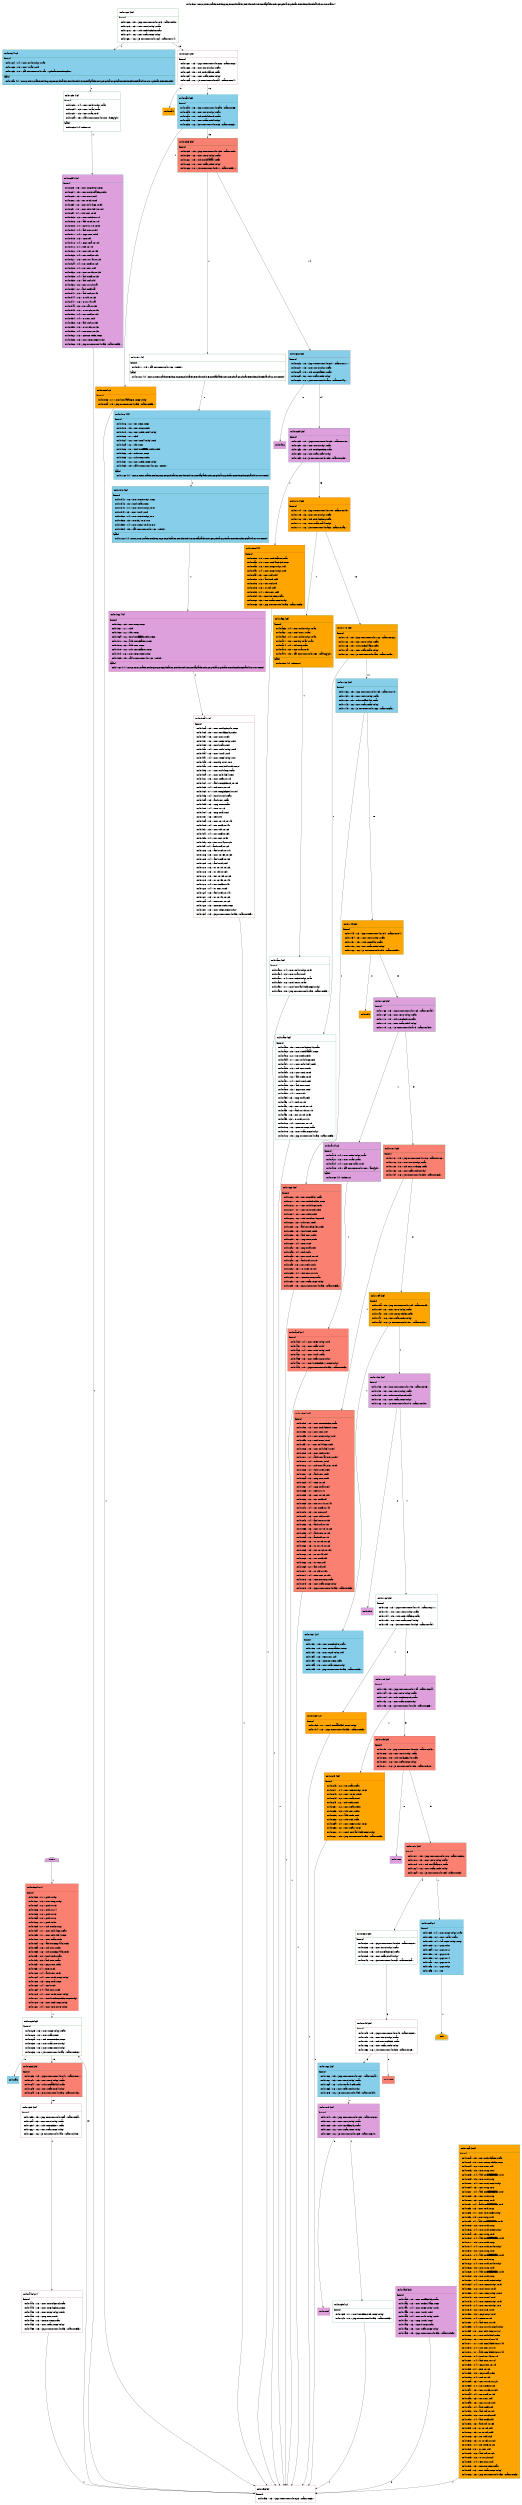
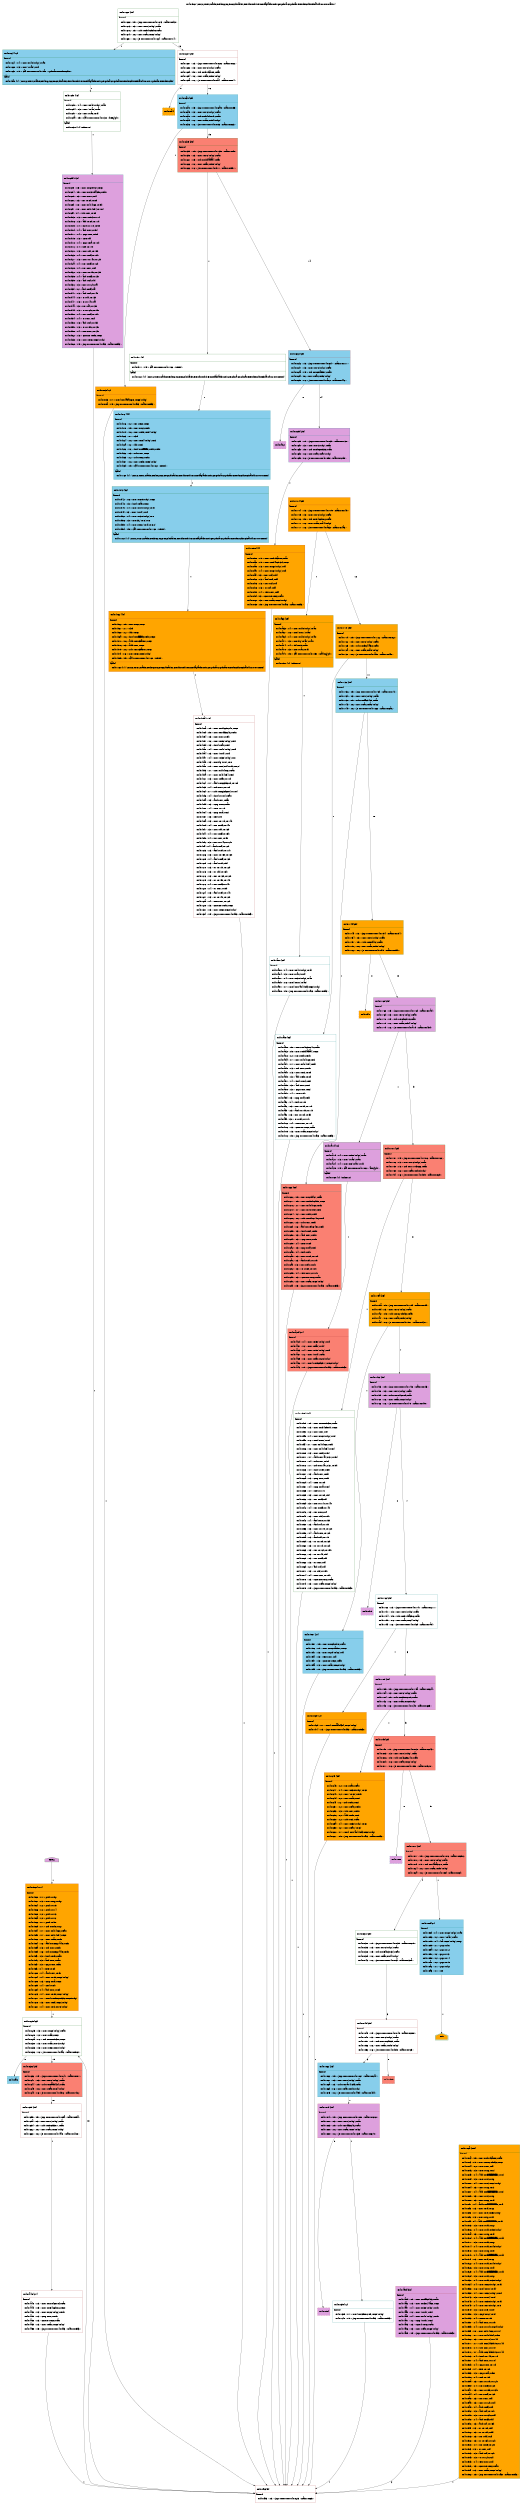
edge "0x4016eb [25]" -> "0x401704 [25]": removed, label "13"
node "0x401b62 [40]": fillcolor plum -> orange
node "0x401de9 [154]": fillcolor salmon -> white
node "Users": label "Users" -> "Entry"
node "0x4015c0 [101]": fillcolor salmon -> orange
edge "0x4019e7 [27]" -> "0x401fb3 [5]": added, label "1"
